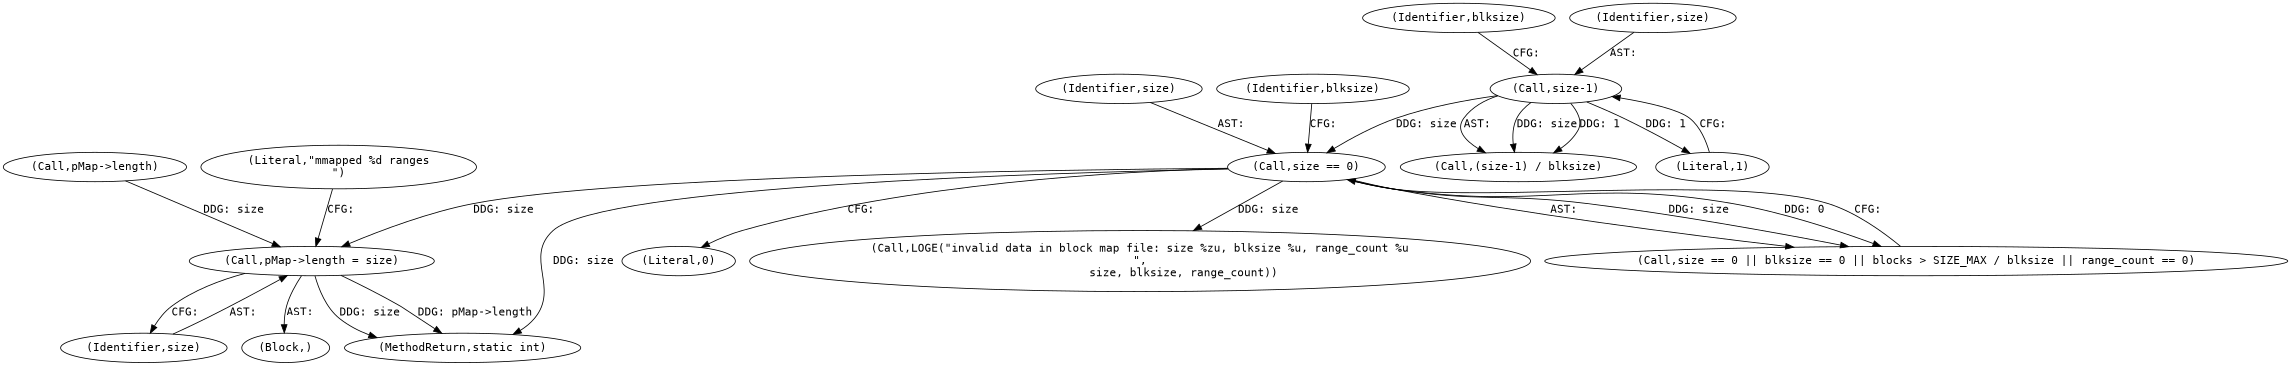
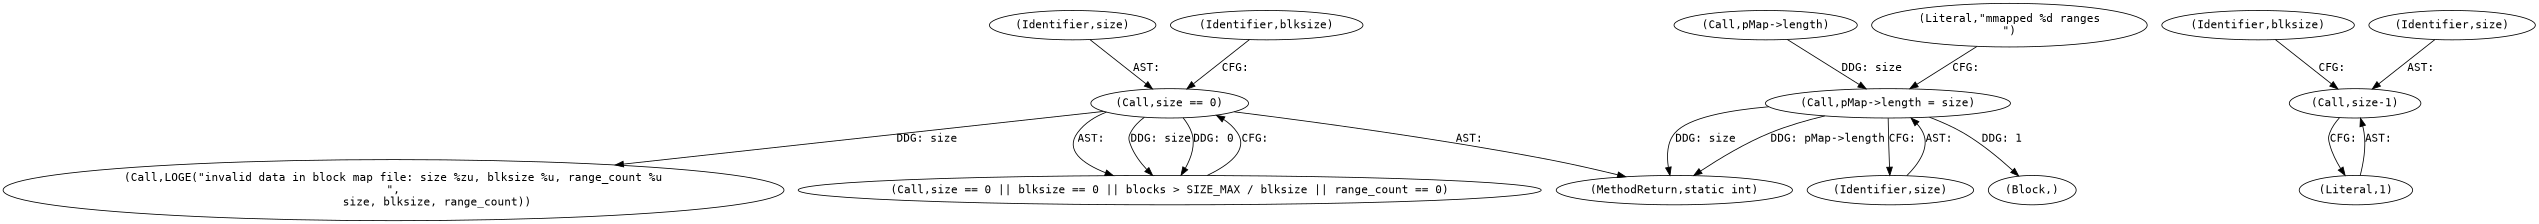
edge "(Call,size-1)" -> "(Call,size == 0)": removed, label "DDG: size"
edge "(Call,size-1)" -> "(Literal,1)": label "DDG: 1" -> "CFG: "
edge "(Literal,1)" -> "(Call,size-1)": label "CFG: " -> "AST: "
node "(Call,(size-1) / blksize)": removed
edge "(Call,size == 0)" -> "(Call,pMap->length = size)": removed, label "DDG: size"
edge "(Call,size == 0)" -> "(MethodReturn,static int)": label "DDG: size" -> "AST: "
node "(Literal,0)": removed
edge "(Call,pMap->length = size)" -> "(Block,)": label "AST: " -> "DDG: 1"
